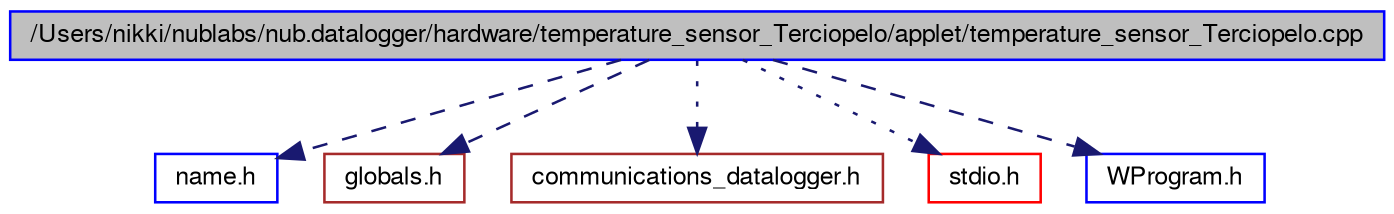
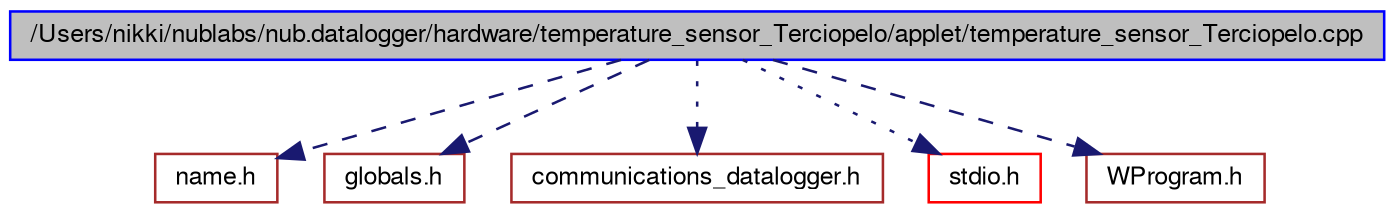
node "name.h": color blue -> brown
node "WProgram.h": color blue -> brown
